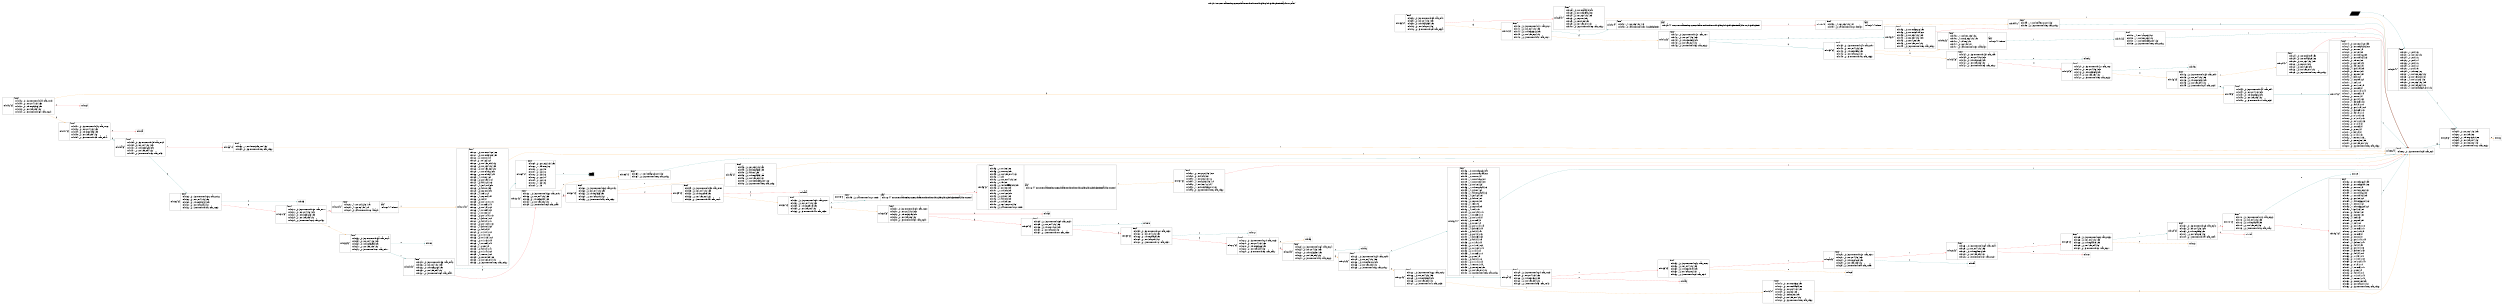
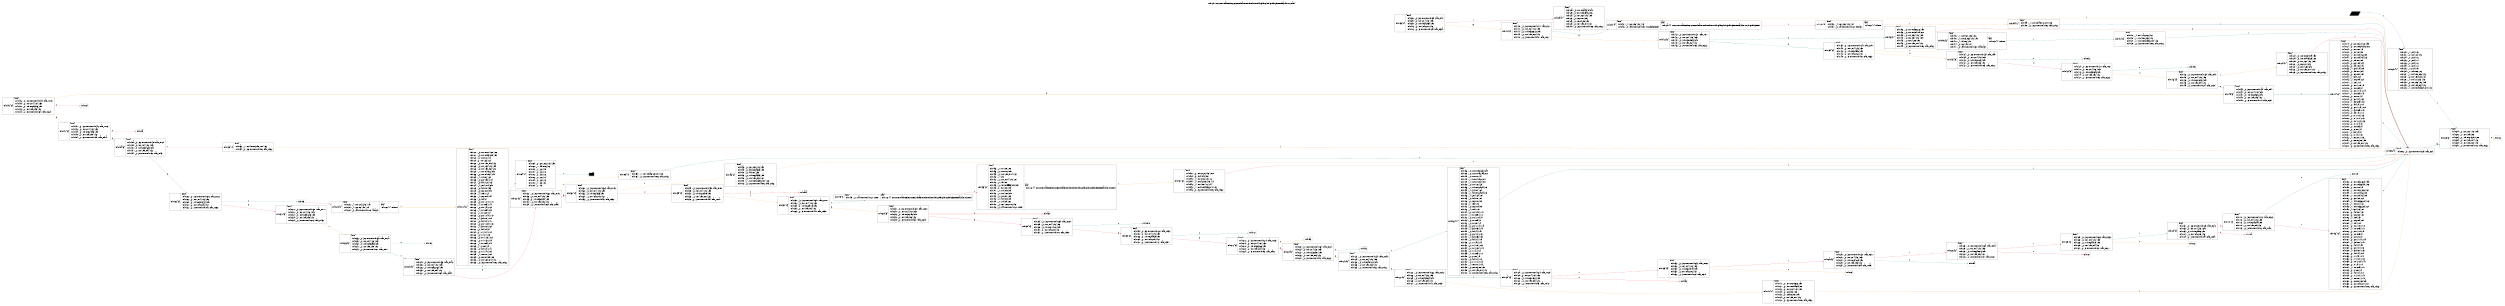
edge "0x401812 [150]" -> "0x401ee6 [5]": removed, label "1"
edge "0x40151c [25]" -> "0x401805 [13]": now "0x401c95" -> "0x401805 [13]"
